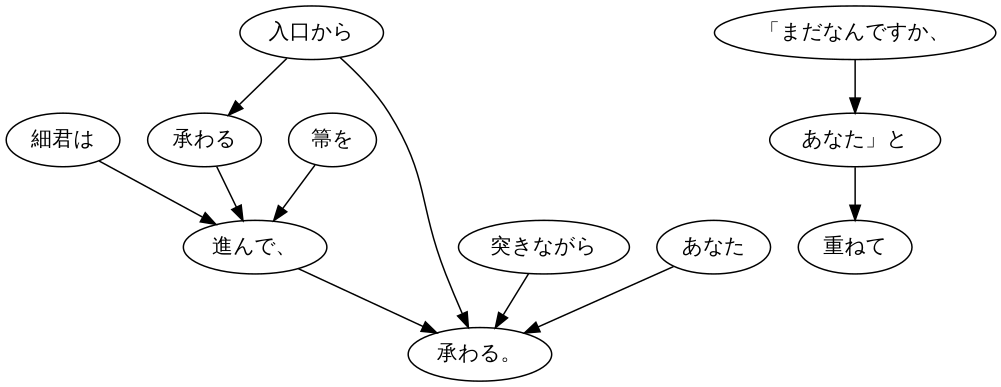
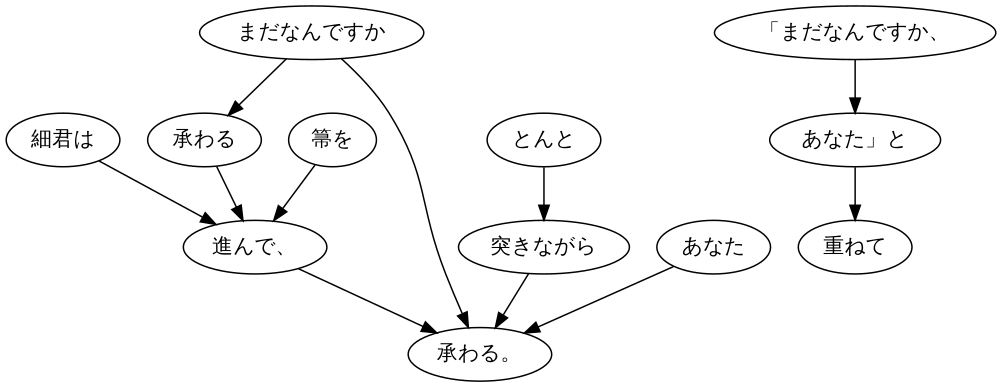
node "入口から": label "入口から" -> "まだなんですか"
node "とんと": added
